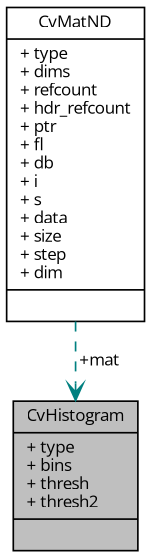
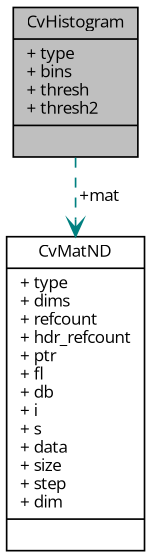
edge "CvMatND" -> "CvHistogram": reversed
